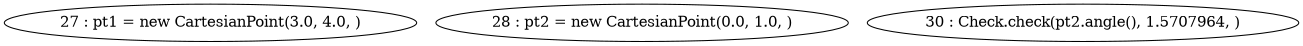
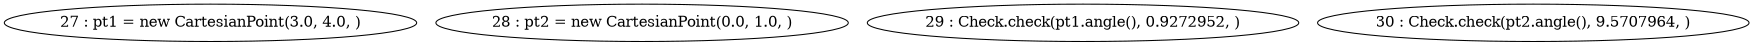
node "30 : Check.check(pt2.angle(), 1.5707964, )": label "30 : Check.check(pt2.angle(), 1.5707964, )" -> "30 : Check.check(pt2.angle(), 9.5707964, )"
node "29 : Check.check(pt1.angle(), 0.9272952, )": added
